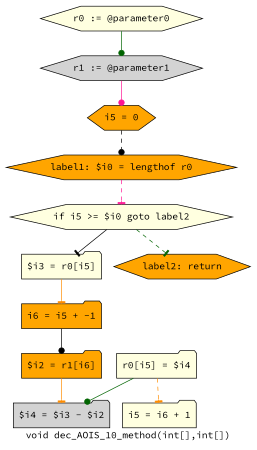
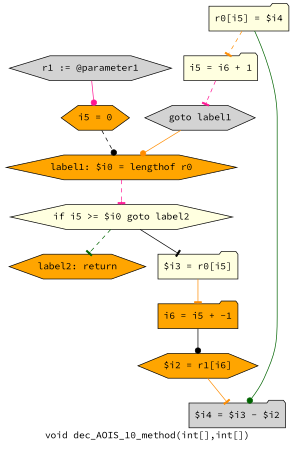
node "r0 := @parameter0": removed
node "goto label1": added
node "$i2 = r1[i6]": shape folder -> hexagon
